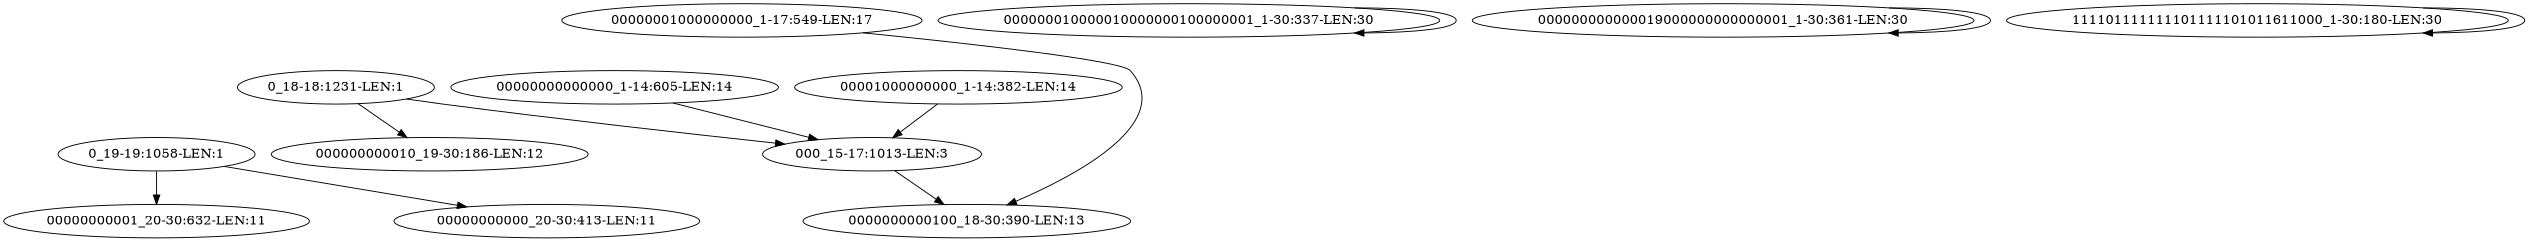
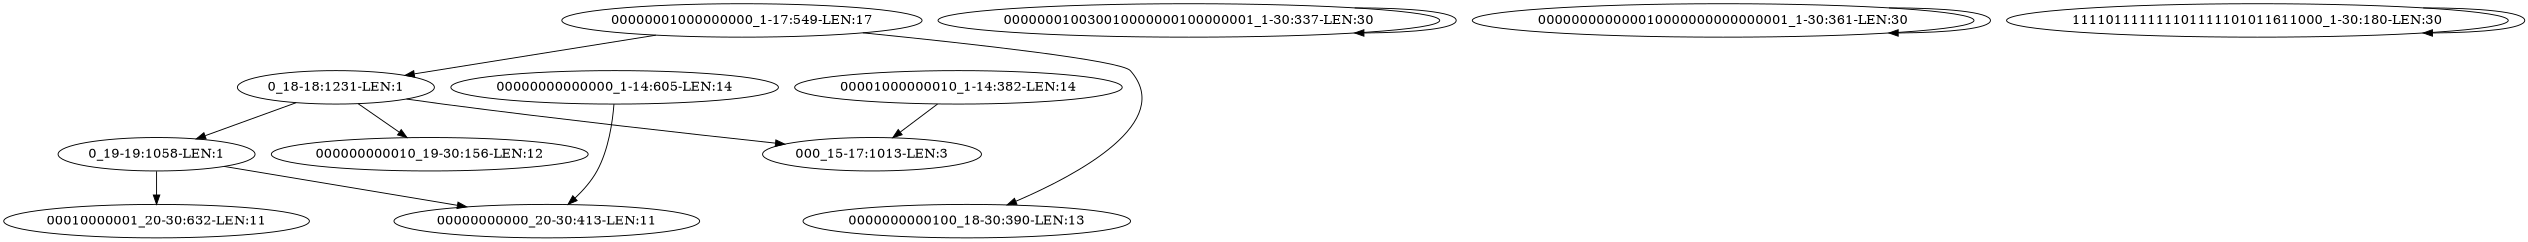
node "000000010000010000000100000001_1-30:337-LEN:30": label "000000010000010000000100000001_1-30:337-LEN:30" -> "000000010030010000000100000001_1-30:337-LEN:30"
node "000000000000019000000000000001_1-30:361-LEN:30": label "000000000000019000000000000001_1-30:361-LEN:30" -> "000000000000010000000000000001_1-30:361-LEN:30"
edge "00000001000000000_1-17:549-LEN:17" -> "0_18-18:1231-LEN:1": added
node "00001000000000_1-14:382-LEN:14": label "00001000000000_1-14:382-LEN:14" -> "00001000000010_1-14:382-LEN:14"
edge "0_18-18:1231-LEN:1" -> "0_19-19:1058-LEN:1": added
edge "00000000000000_1-14:605-LEN:14" -> "000_15-17:1013-LEN:3": now "00000000000000_1-14:605-LEN:14" -> "00000000000_20-30:413-LEN:11"
node "000000000010_19-30:186-LEN:12": label "000000000010_19-30:186-LEN:12" -> "000000000010_19-30:156-LEN:12"
edge "000_15-17:1013-LEN:3" -> "0000000000100_18-30:390-LEN:13": removed
node "00000000001_20-30:632-LEN:11": label "00000000001_20-30:632-LEN:11" -> "00010000001_20-30:632-LEN:11"
